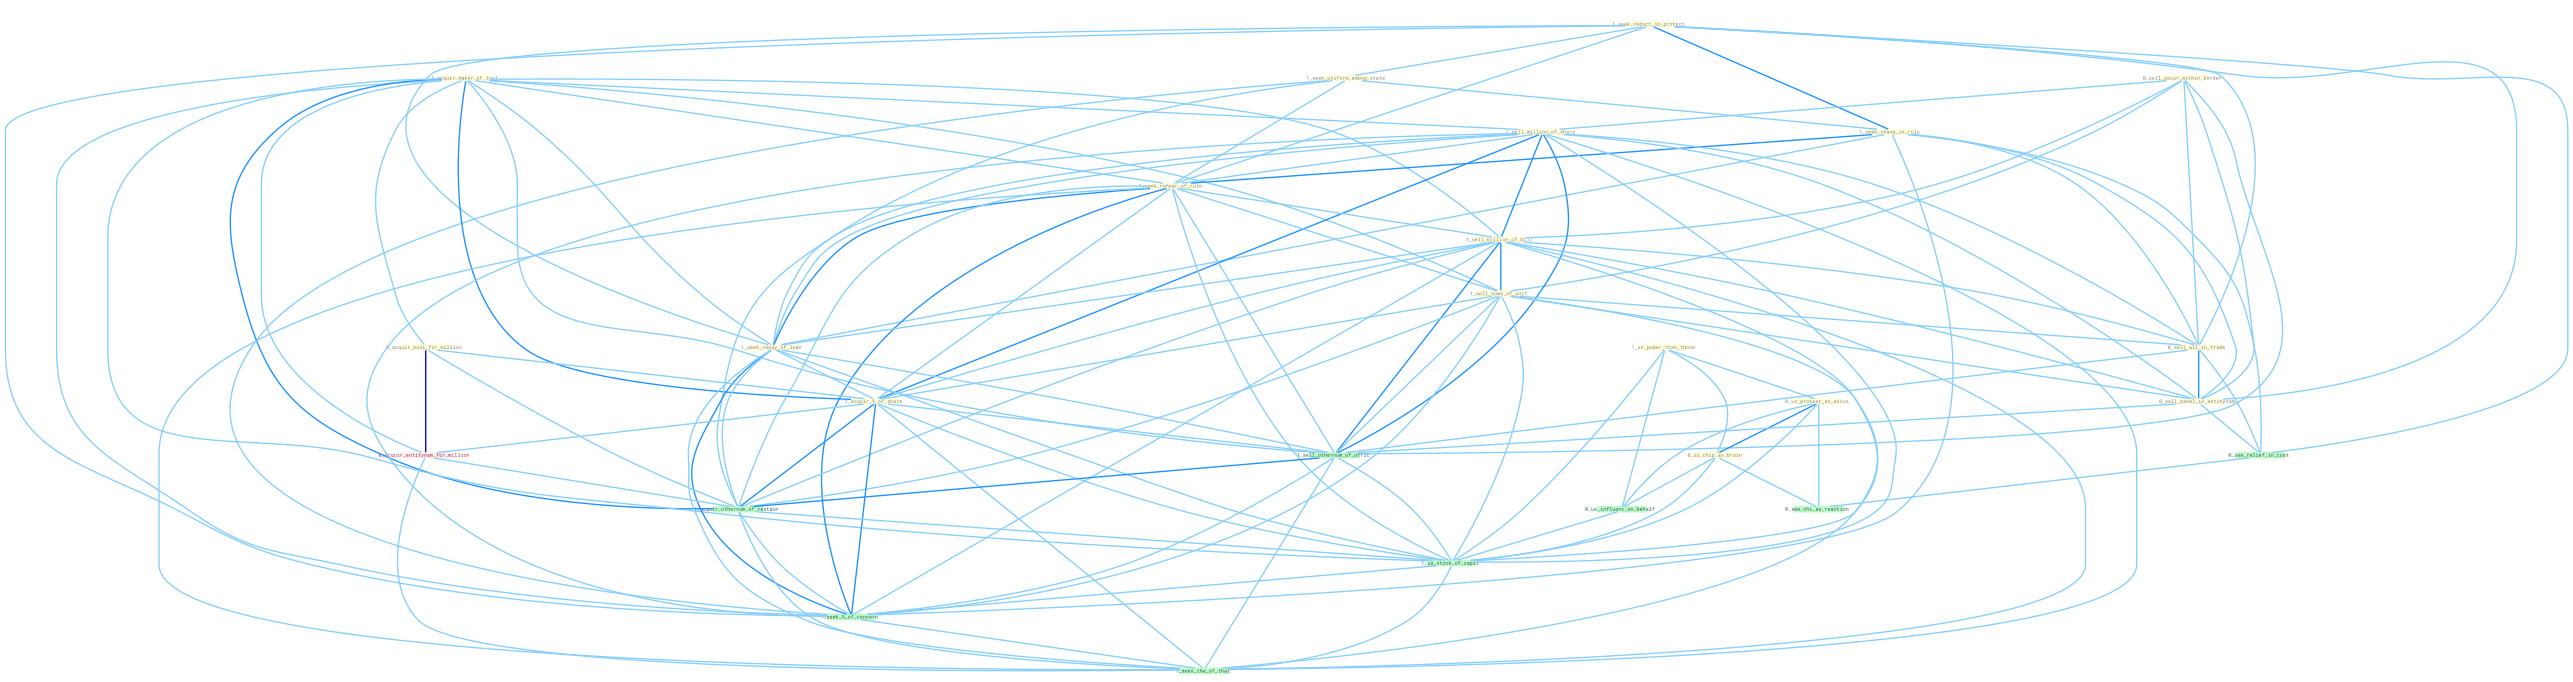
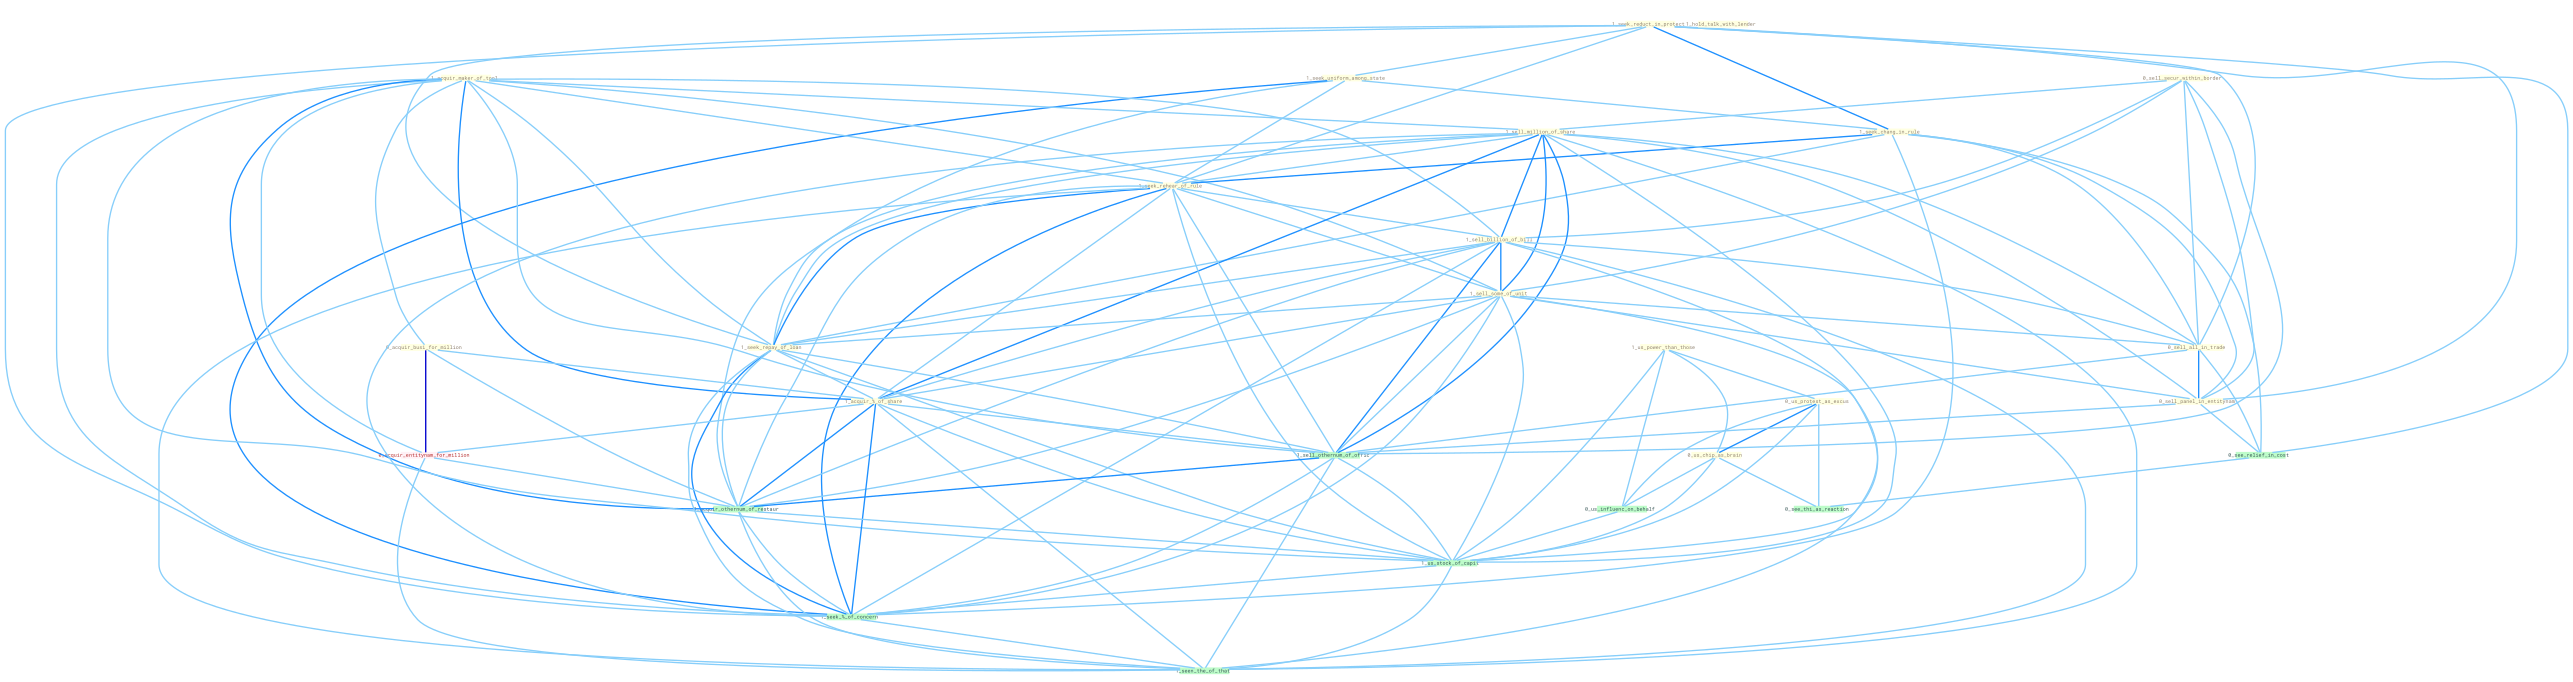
node "1_hold_talk_with_lender": added
edge "1_sell_million_of_share" -- "1_sell_some_of_unit": added
edge "1_seek_uniform_among_state" -- "1_seek_%_of_concern": color #87cefa -> #1e90ff
edge "1_sell_billion_of_bill" -- "0_sell_panel_in_entitynam": removed
edge "1_sell_some_of_unit" -- "1_seek_repay_of_loan": added
